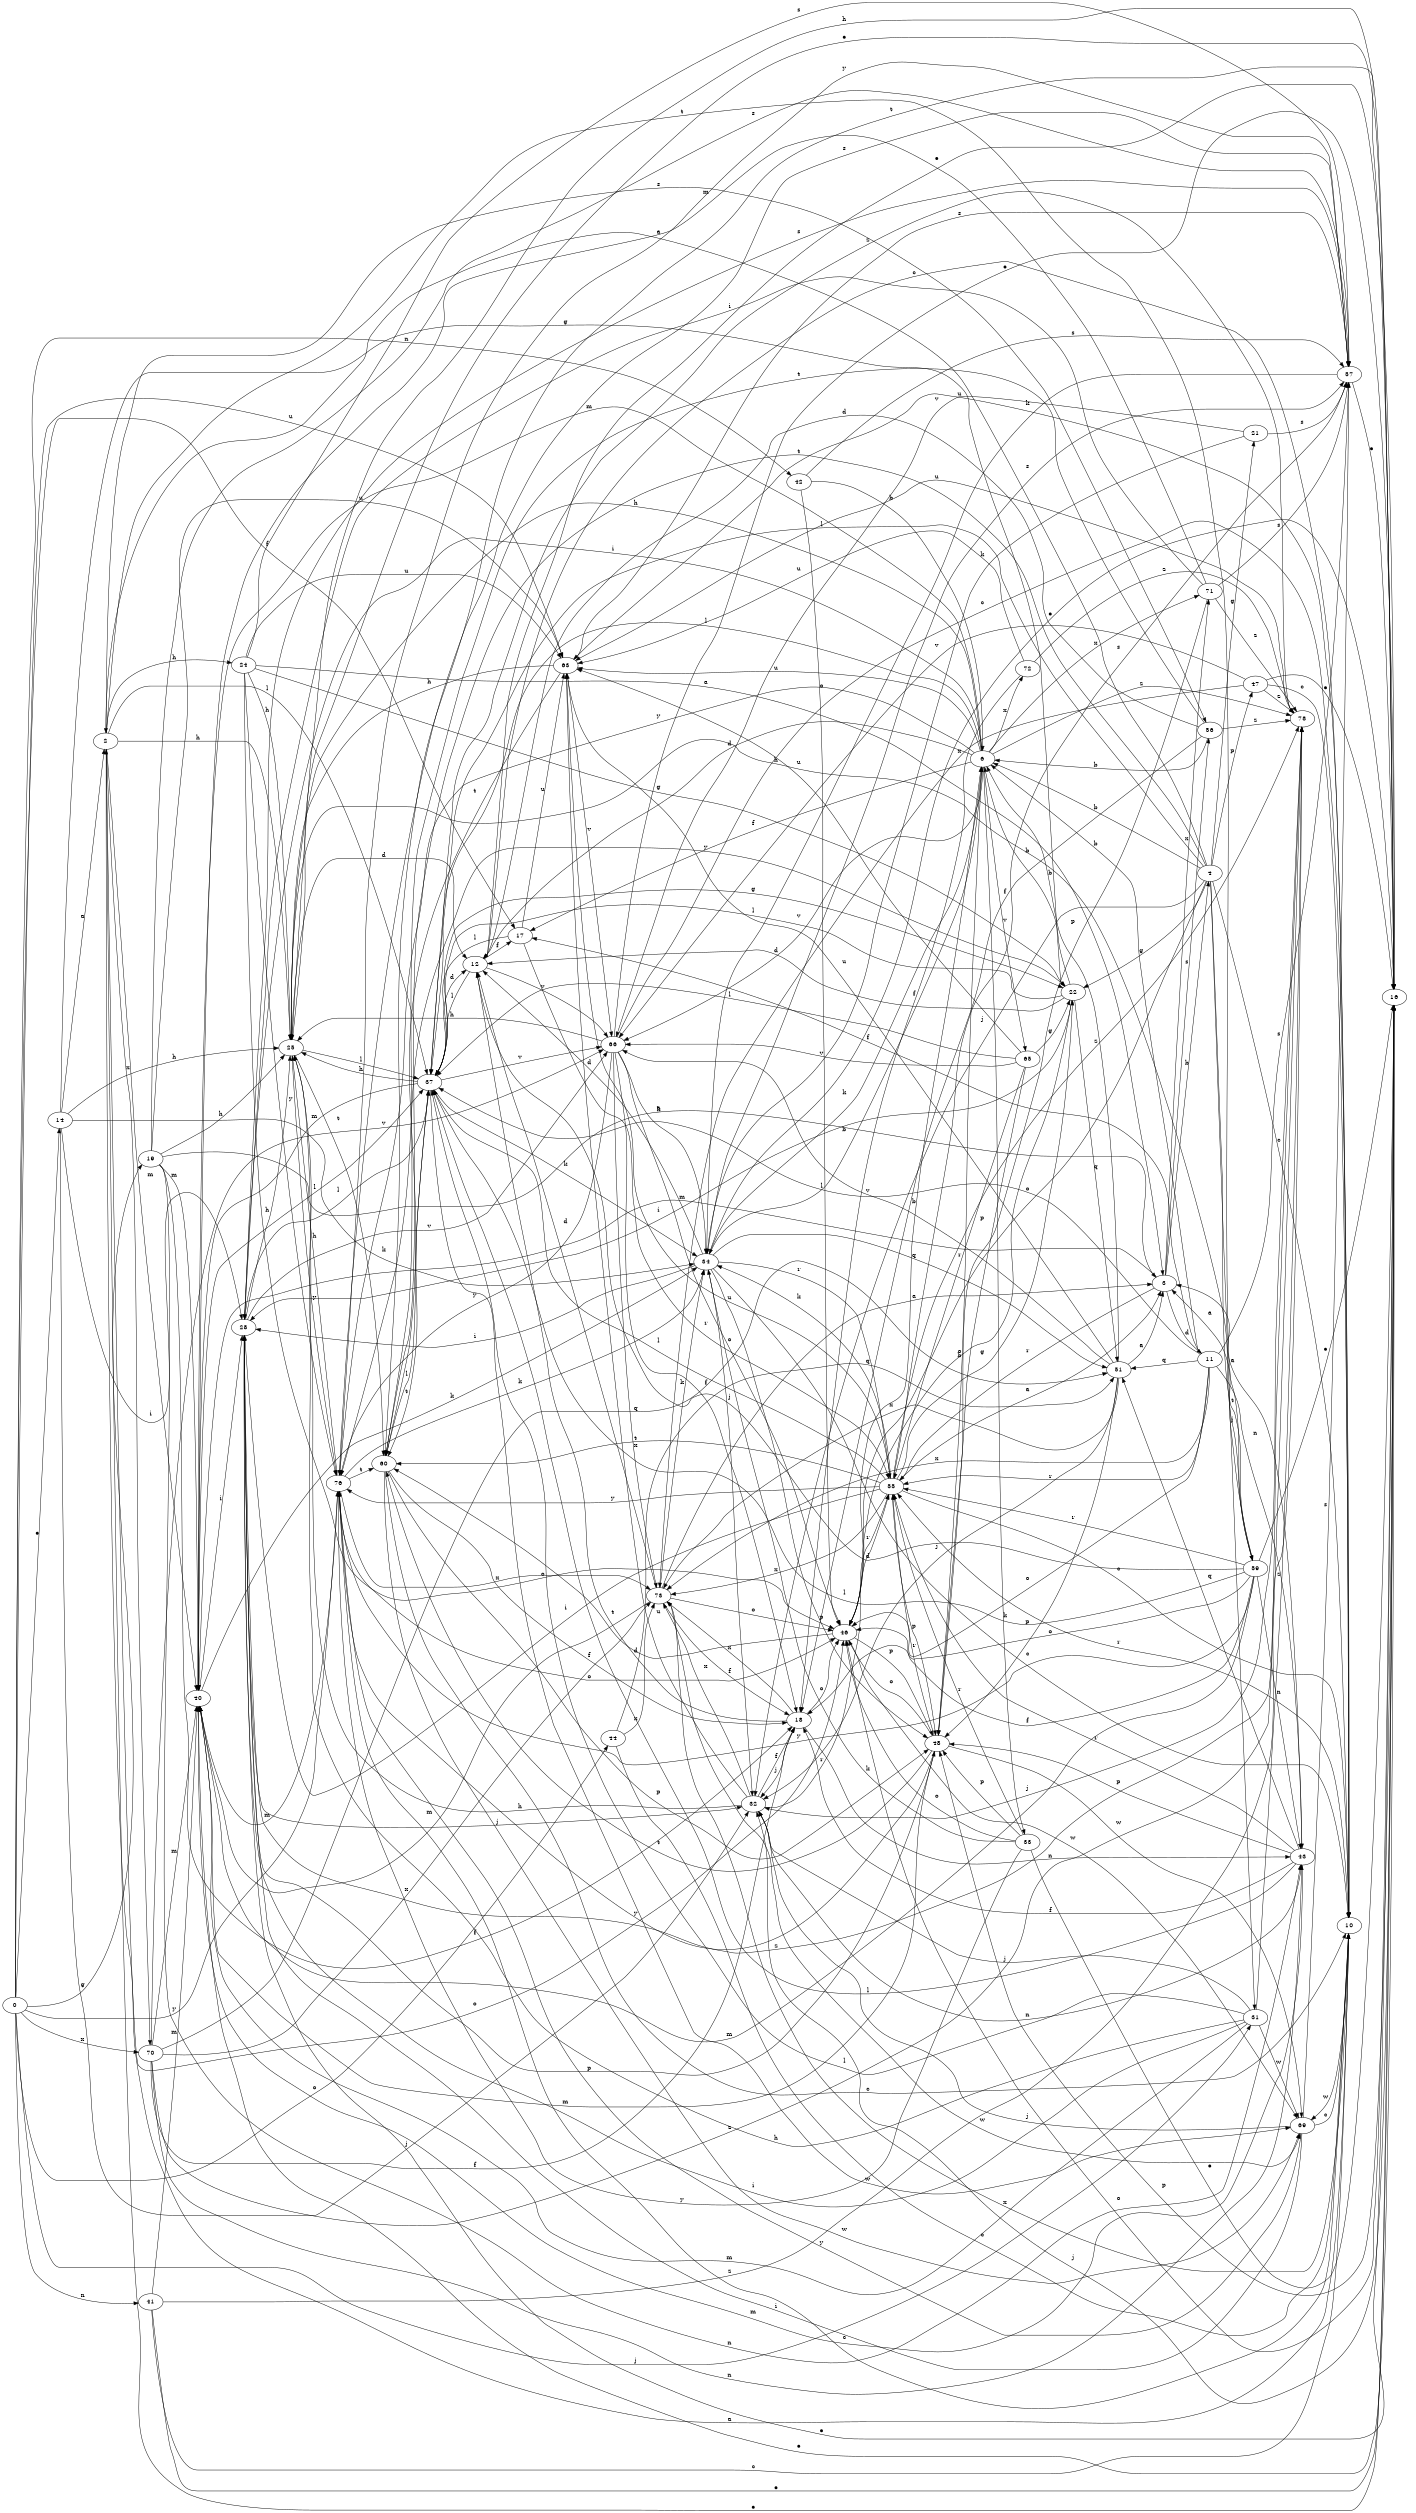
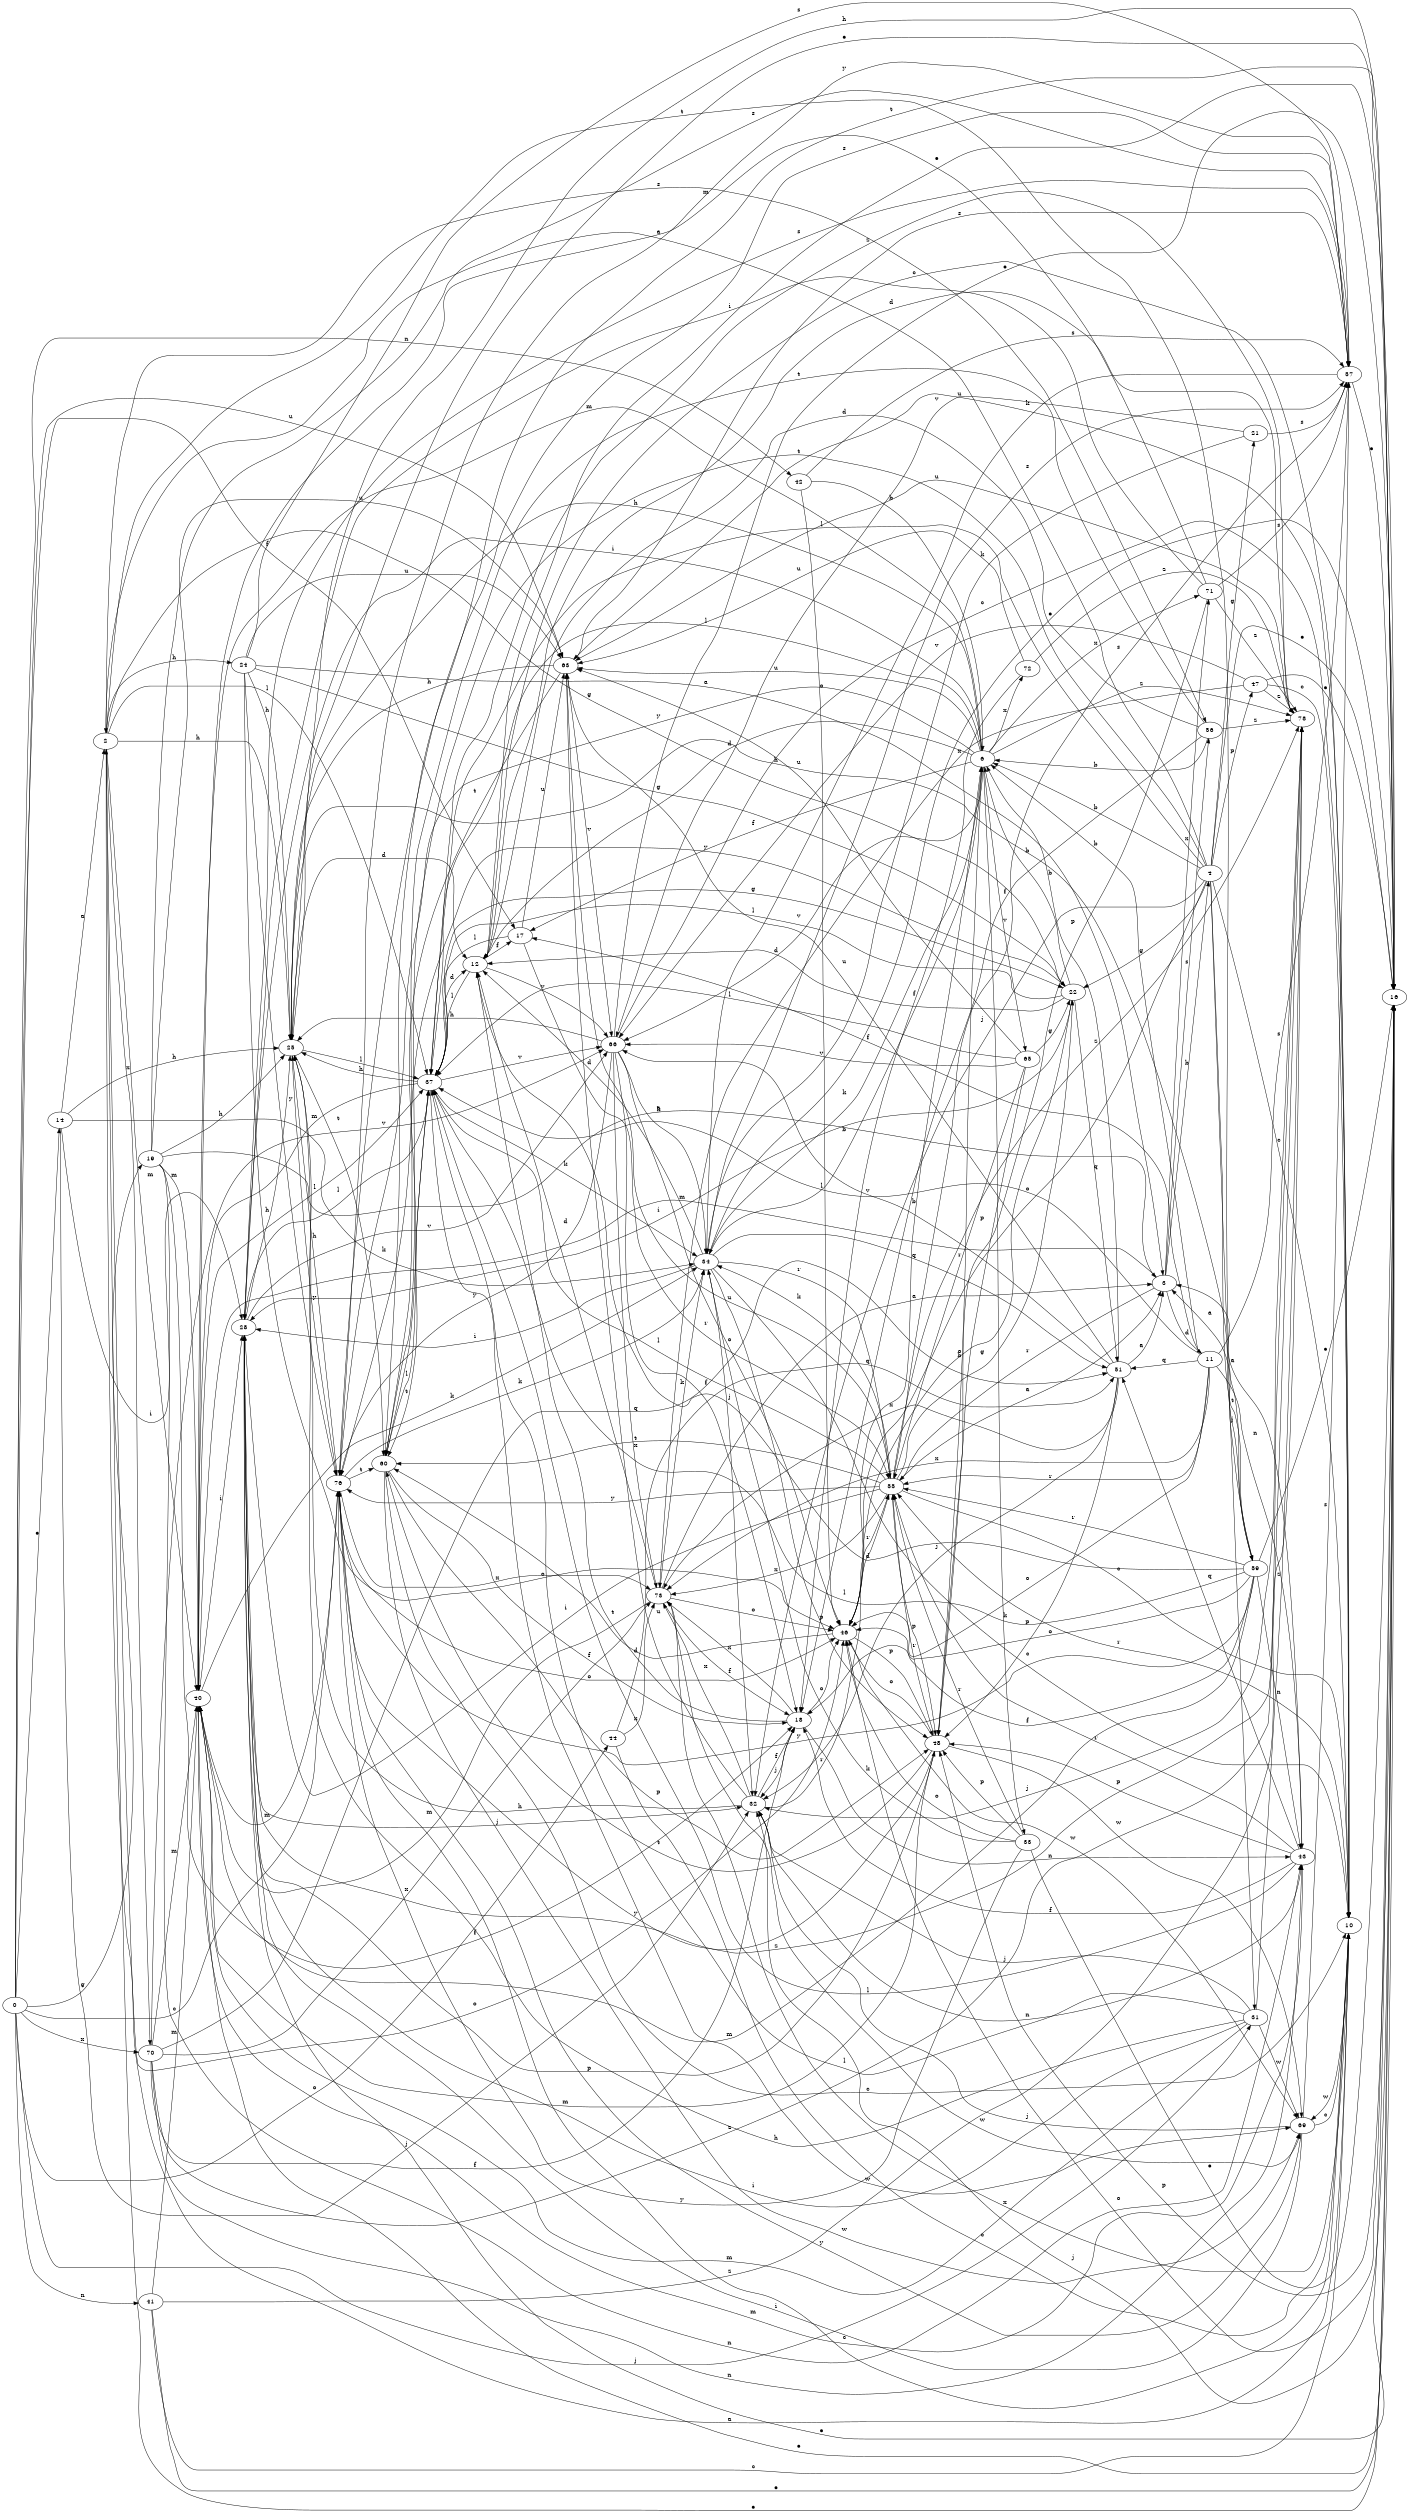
edge "14" -> "22": now "2" -> "22"
edge "78" -> "12": added, label "d"
edge "4" -> "16": added, label "e"
edge "0" -> "76": label "y" -> "c"
